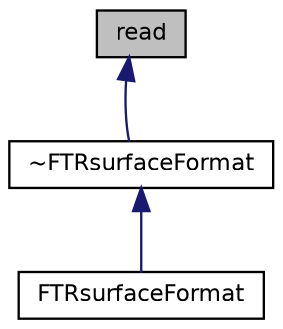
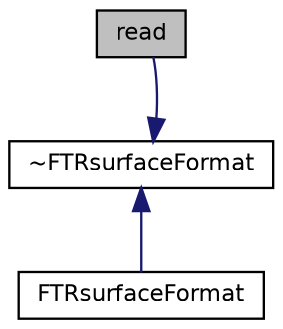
edge "~FTRsurfaceFormat" -> "read": reversed
